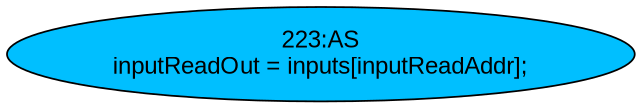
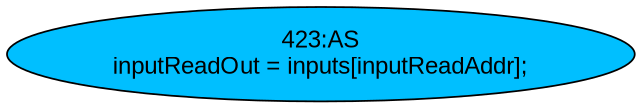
node "223:AS inputReadOut = inputs[inputReadAddr];": label "223:AS inputReadOut = inputs[inputReadAddr];" -> "423:AS inputReadOut = inputs[inputReadAddr];"
